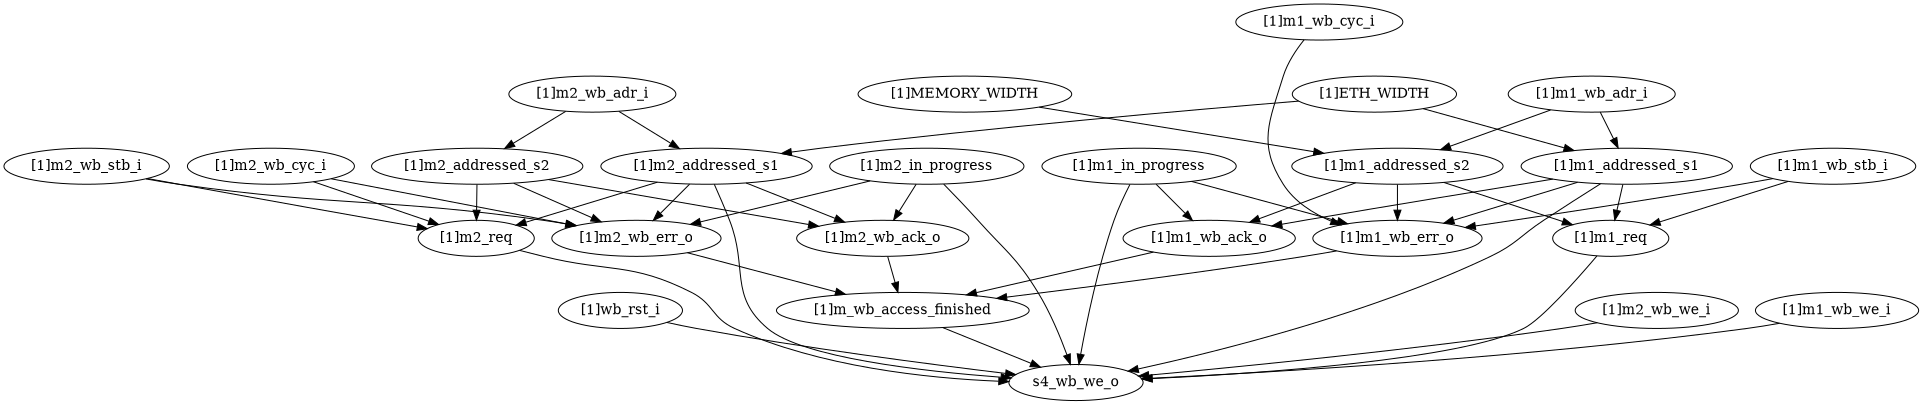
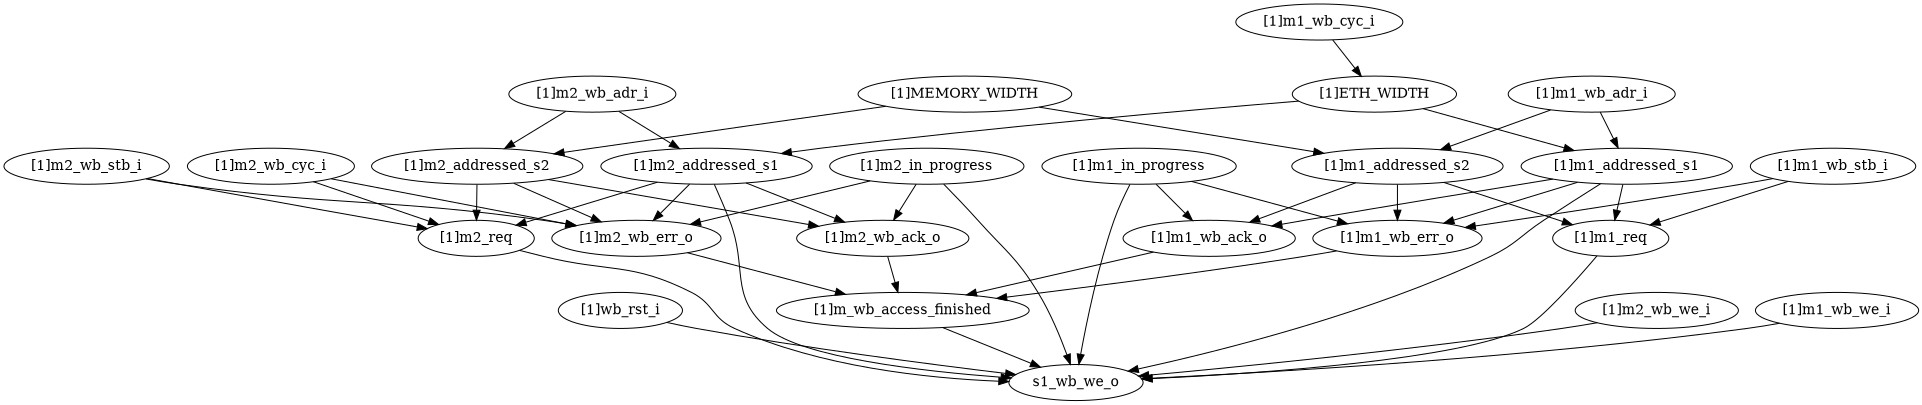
edge "[1]MEMORY_WIDTH" -> "[1]m2_addressed_s2": added
edge "[1]m1_wb_cyc_i" -> "[1]m1_wb_err_o": now "[1]m1_wb_cyc_i" -> "[1]ETH_WIDTH"
node "s4_wb_we_o": label "s4_wb_we_o" -> "s1_wb_we_o"
